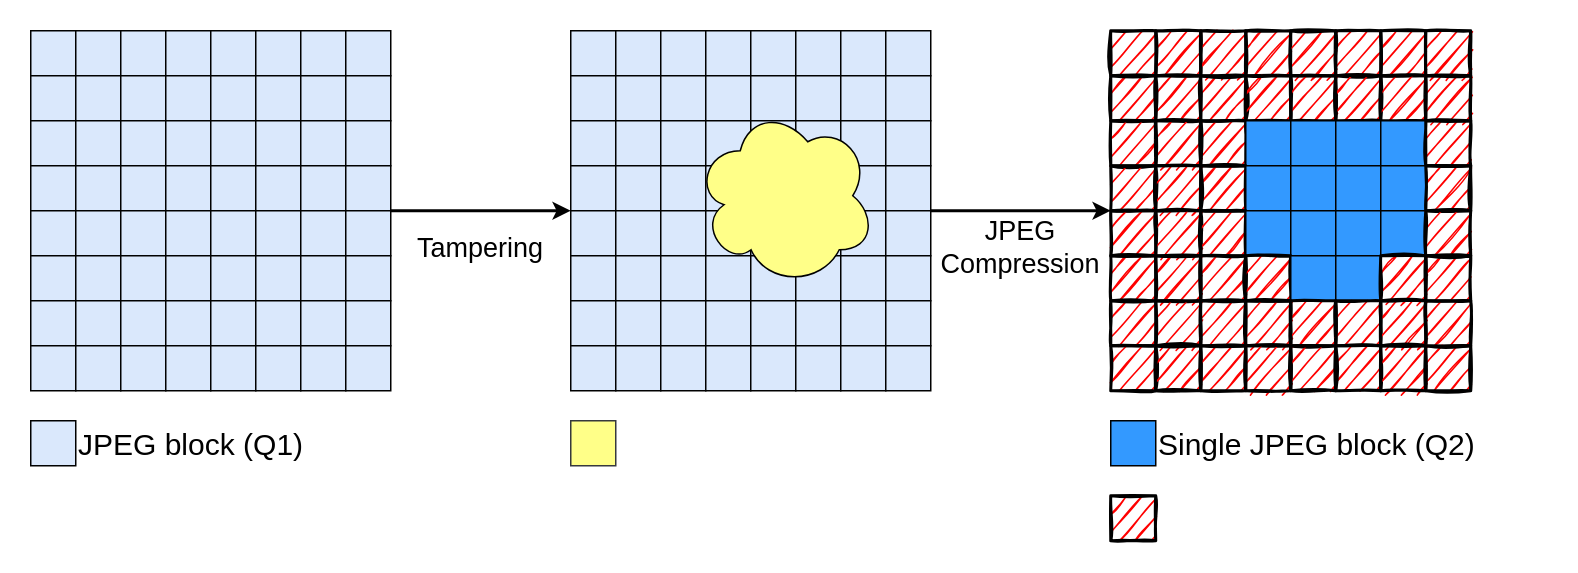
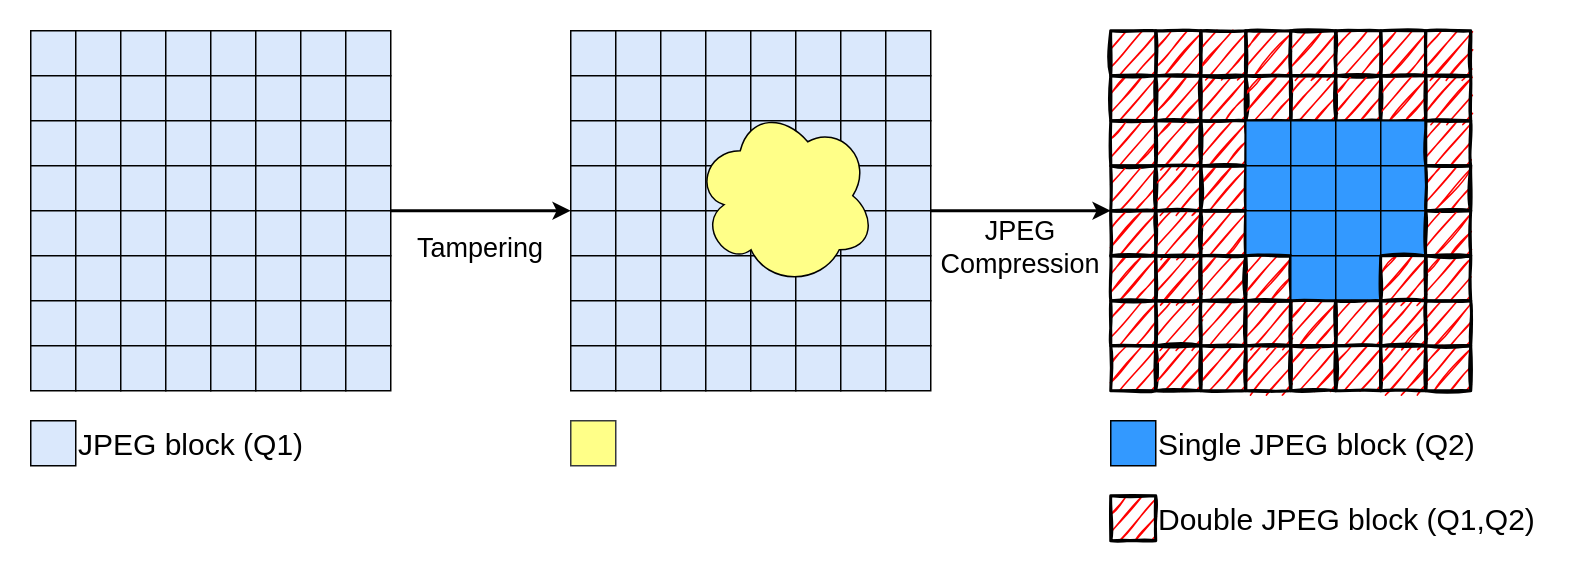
node "Double JPEG block (Q1,Q2)": added
